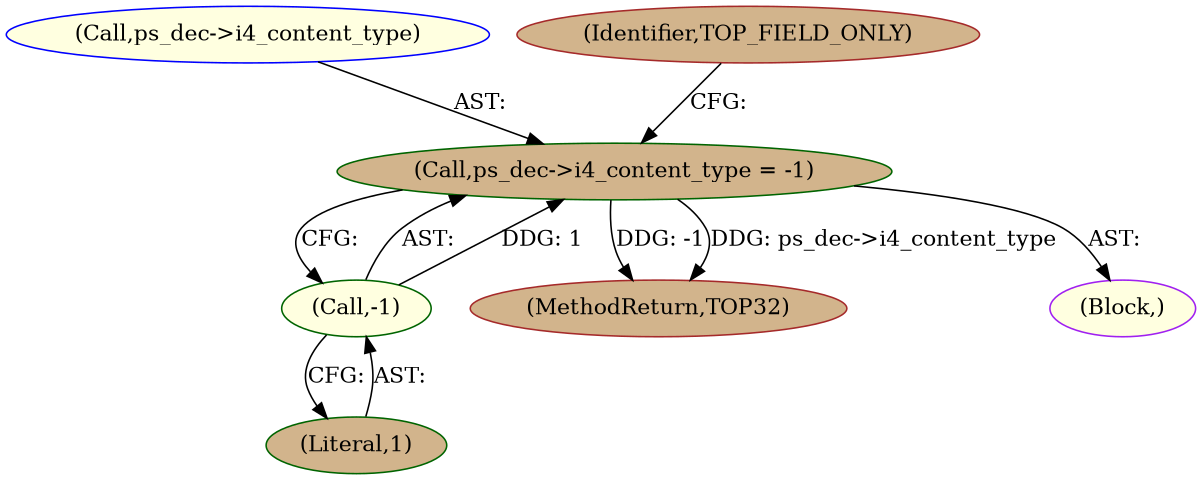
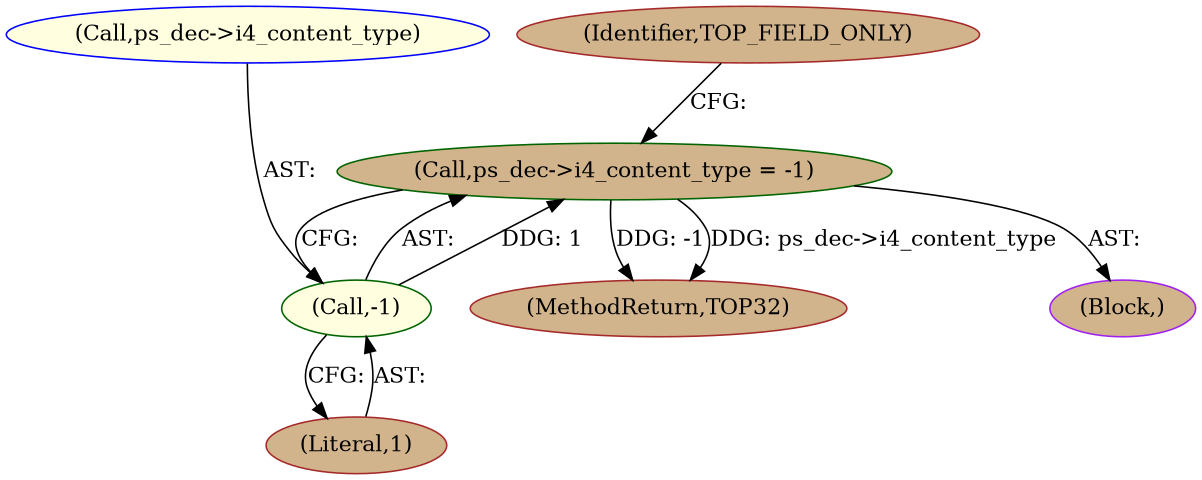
edge "(Call,ps_dec->i4_content_type)" -> "(Call,ps_dec->i4_content_type = -1)": now "(Call,ps_dec->i4_content_type)" -> "(Call,-1)"
node "(Block,)": fillcolor lightyellow -> tan
node "(Literal,1)": color darkgreen -> brown
